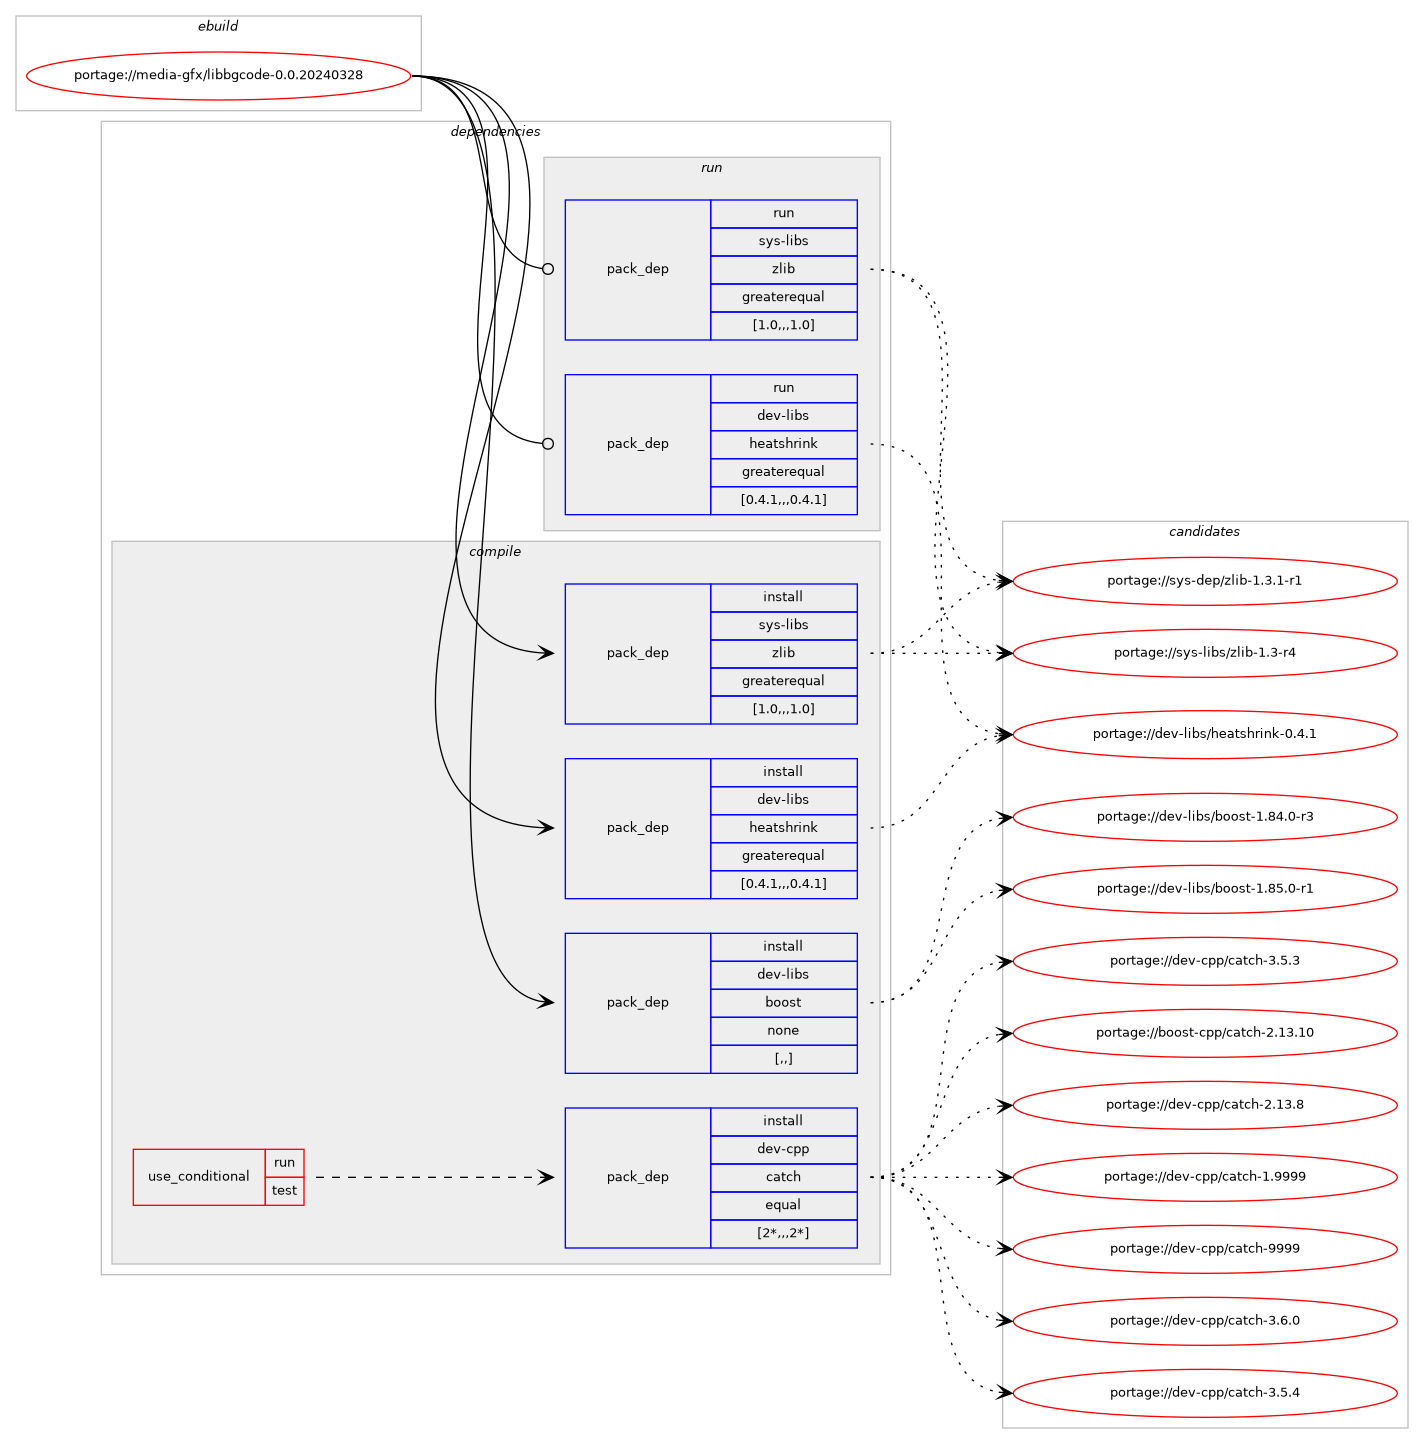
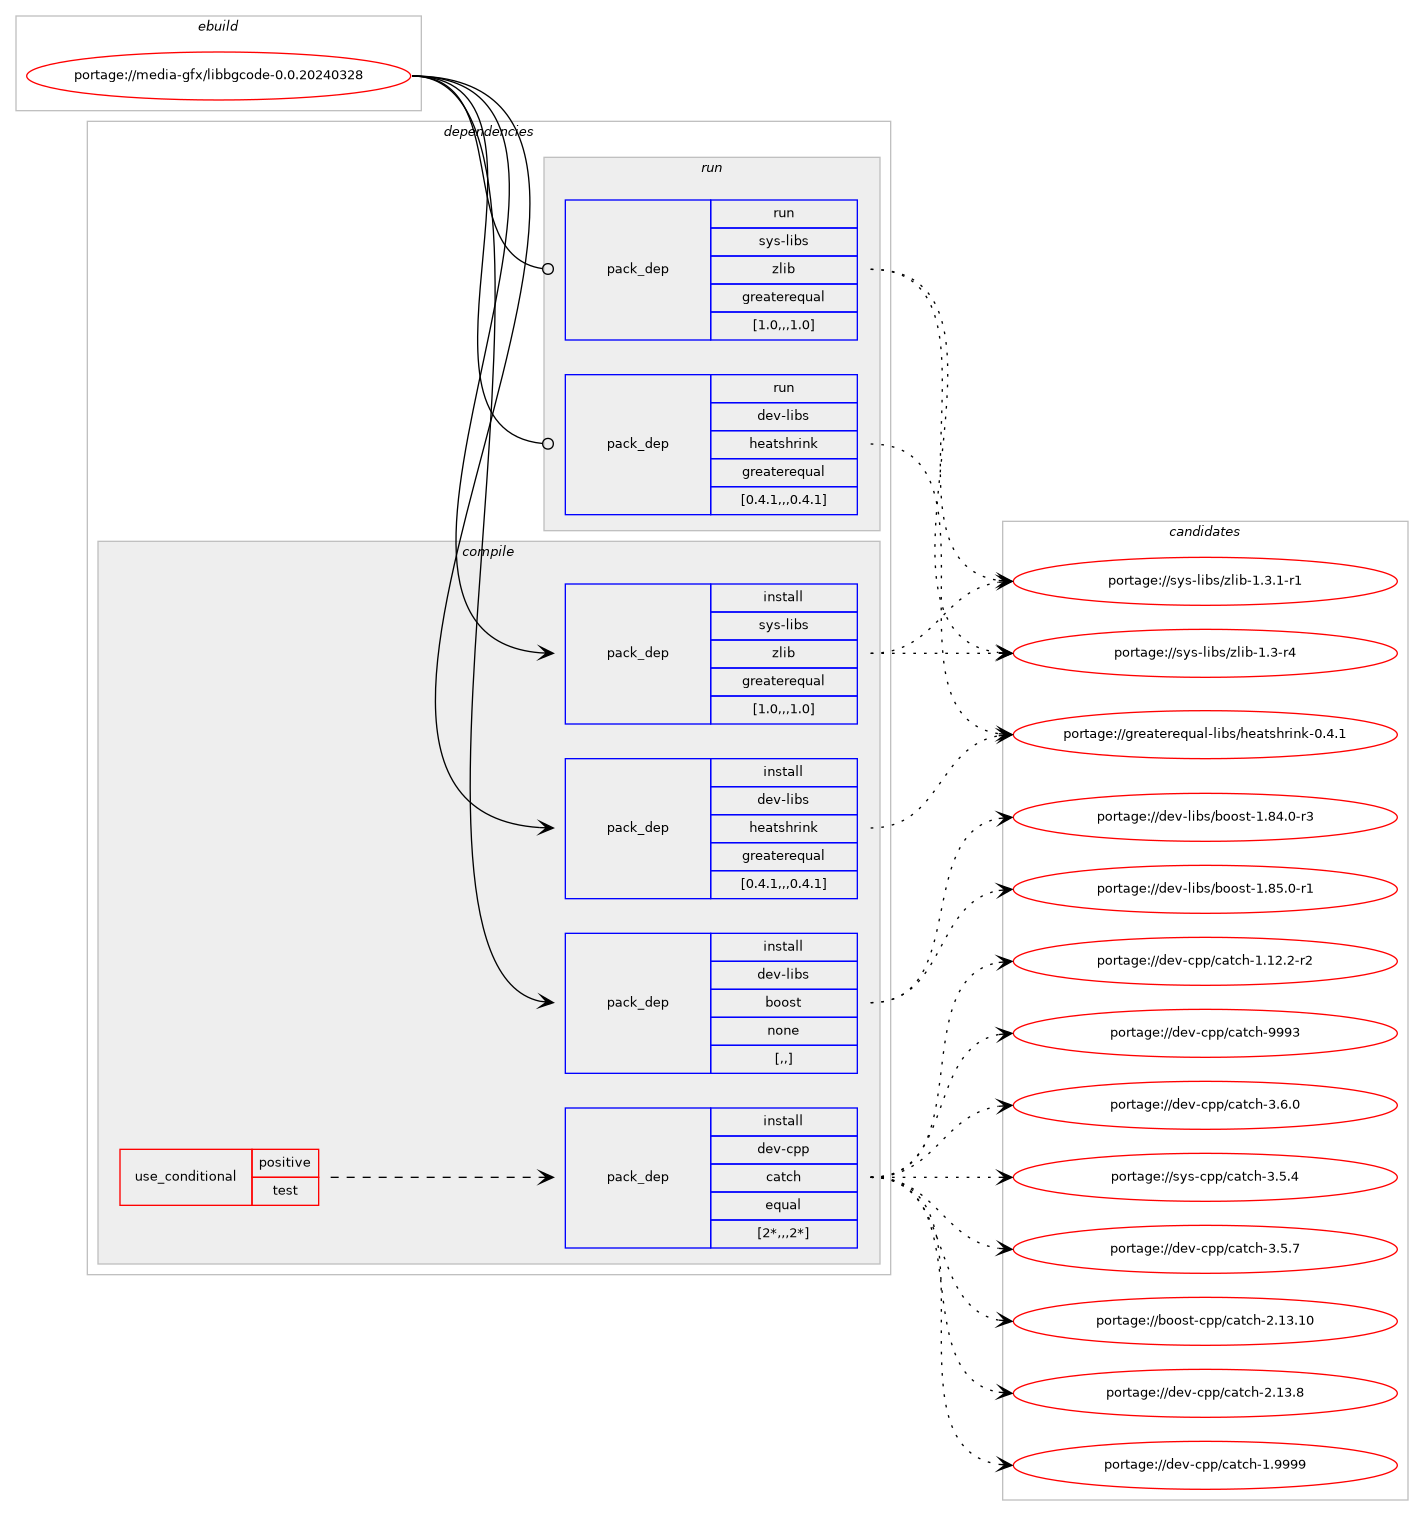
node "portage://sys-dep/zlib-1.3.1-r1": label "portage://sys-dep/zlib-1.3.1-r1" -> "portage://sys-libs/zlib-1.3.1-r1"
node "portage://dev-libs/heatshrink-0.4.1": label "portage://dev-libs/heatshrink-0.4.1" -> "portage://greaterequal-libs/heatshrink-0.4.1"
node "portage://dev-cpp/catch-1.12.2-r2": added
node "portage://dev-cpp/catch-3.5.3": label "portage://dev-cpp/catch-3.5.3" -> "portage://dev-cpp/catch-3.5.7"
node "use_conditional": text "run" -> "positive"
node "portage://dev-cpp/catch-9999": label "portage://dev-cpp/catch-9999" -> "portage://dev-cpp/catch-9993"
node "portage://dev-cpp/catch-3.5.4": label "portage://dev-cpp/catch-3.5.4" -> "portage://sys-cpp/catch-3.5.4"
